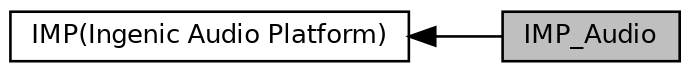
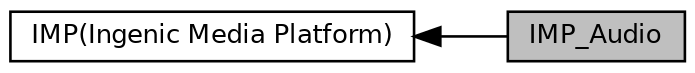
node "IMP(Ingenic Audio Platform)": label "IMP(Ingenic Audio Platform)" -> "IMP(Ingenic Media Platform)"
